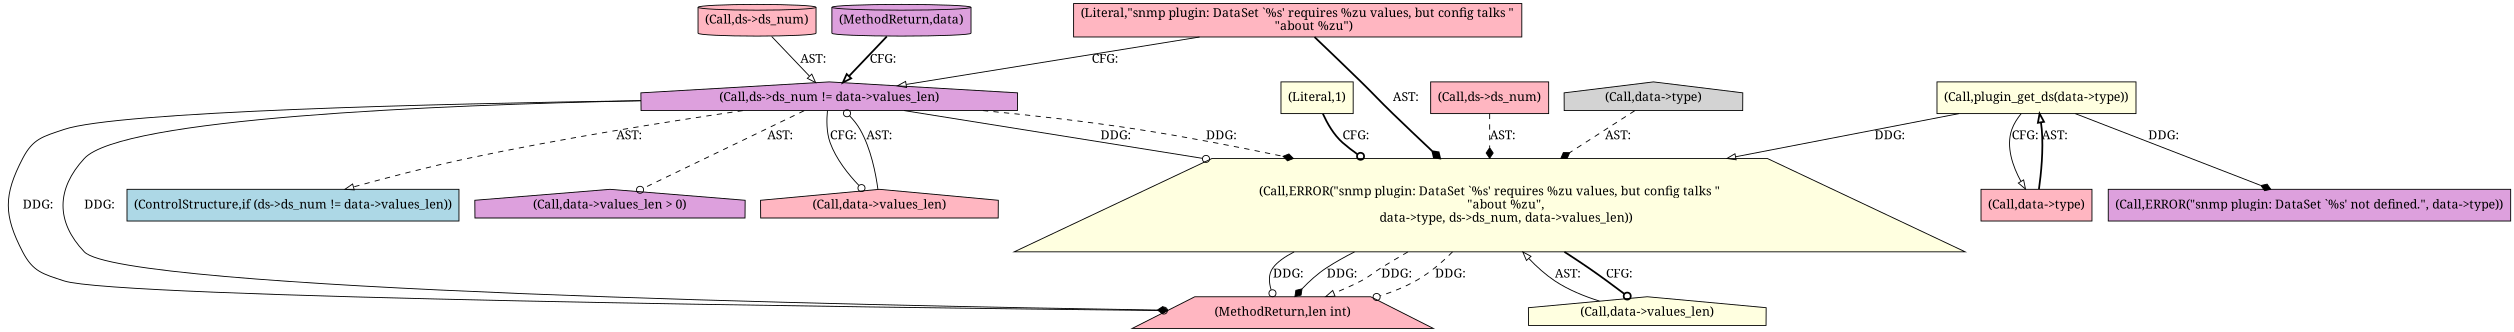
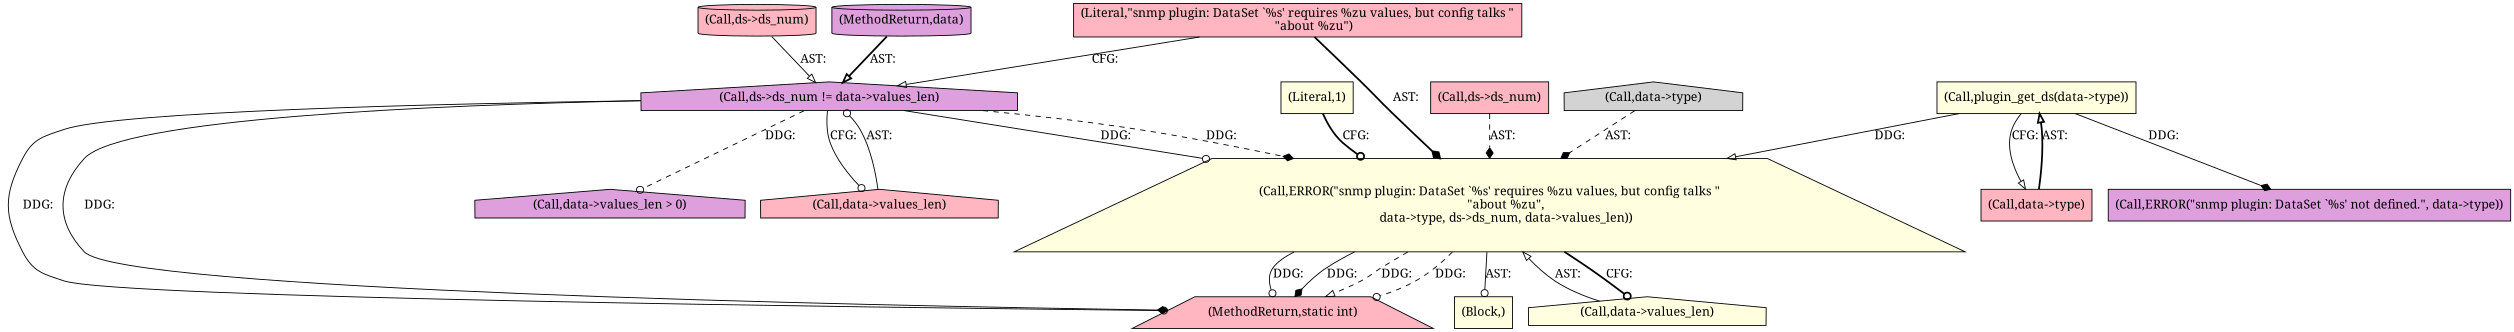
edge "(MethodReturn,data)" -> "(Call,ds->ds_num != data->values_len)": label "CFG: " -> "AST: "
edge "(Call,ds->ds_num != data->values_len)" -> "(Call,data->values_len > 0)": label "AST: " -> "DDG: "
node "(ControlStructure,if (ds->ds_num != data->values_len))": removed
node "(MethodReturn,len int)": label "(MethodReturn,len int)" -> "(MethodReturn,static int)"
node "(Block,)": added
